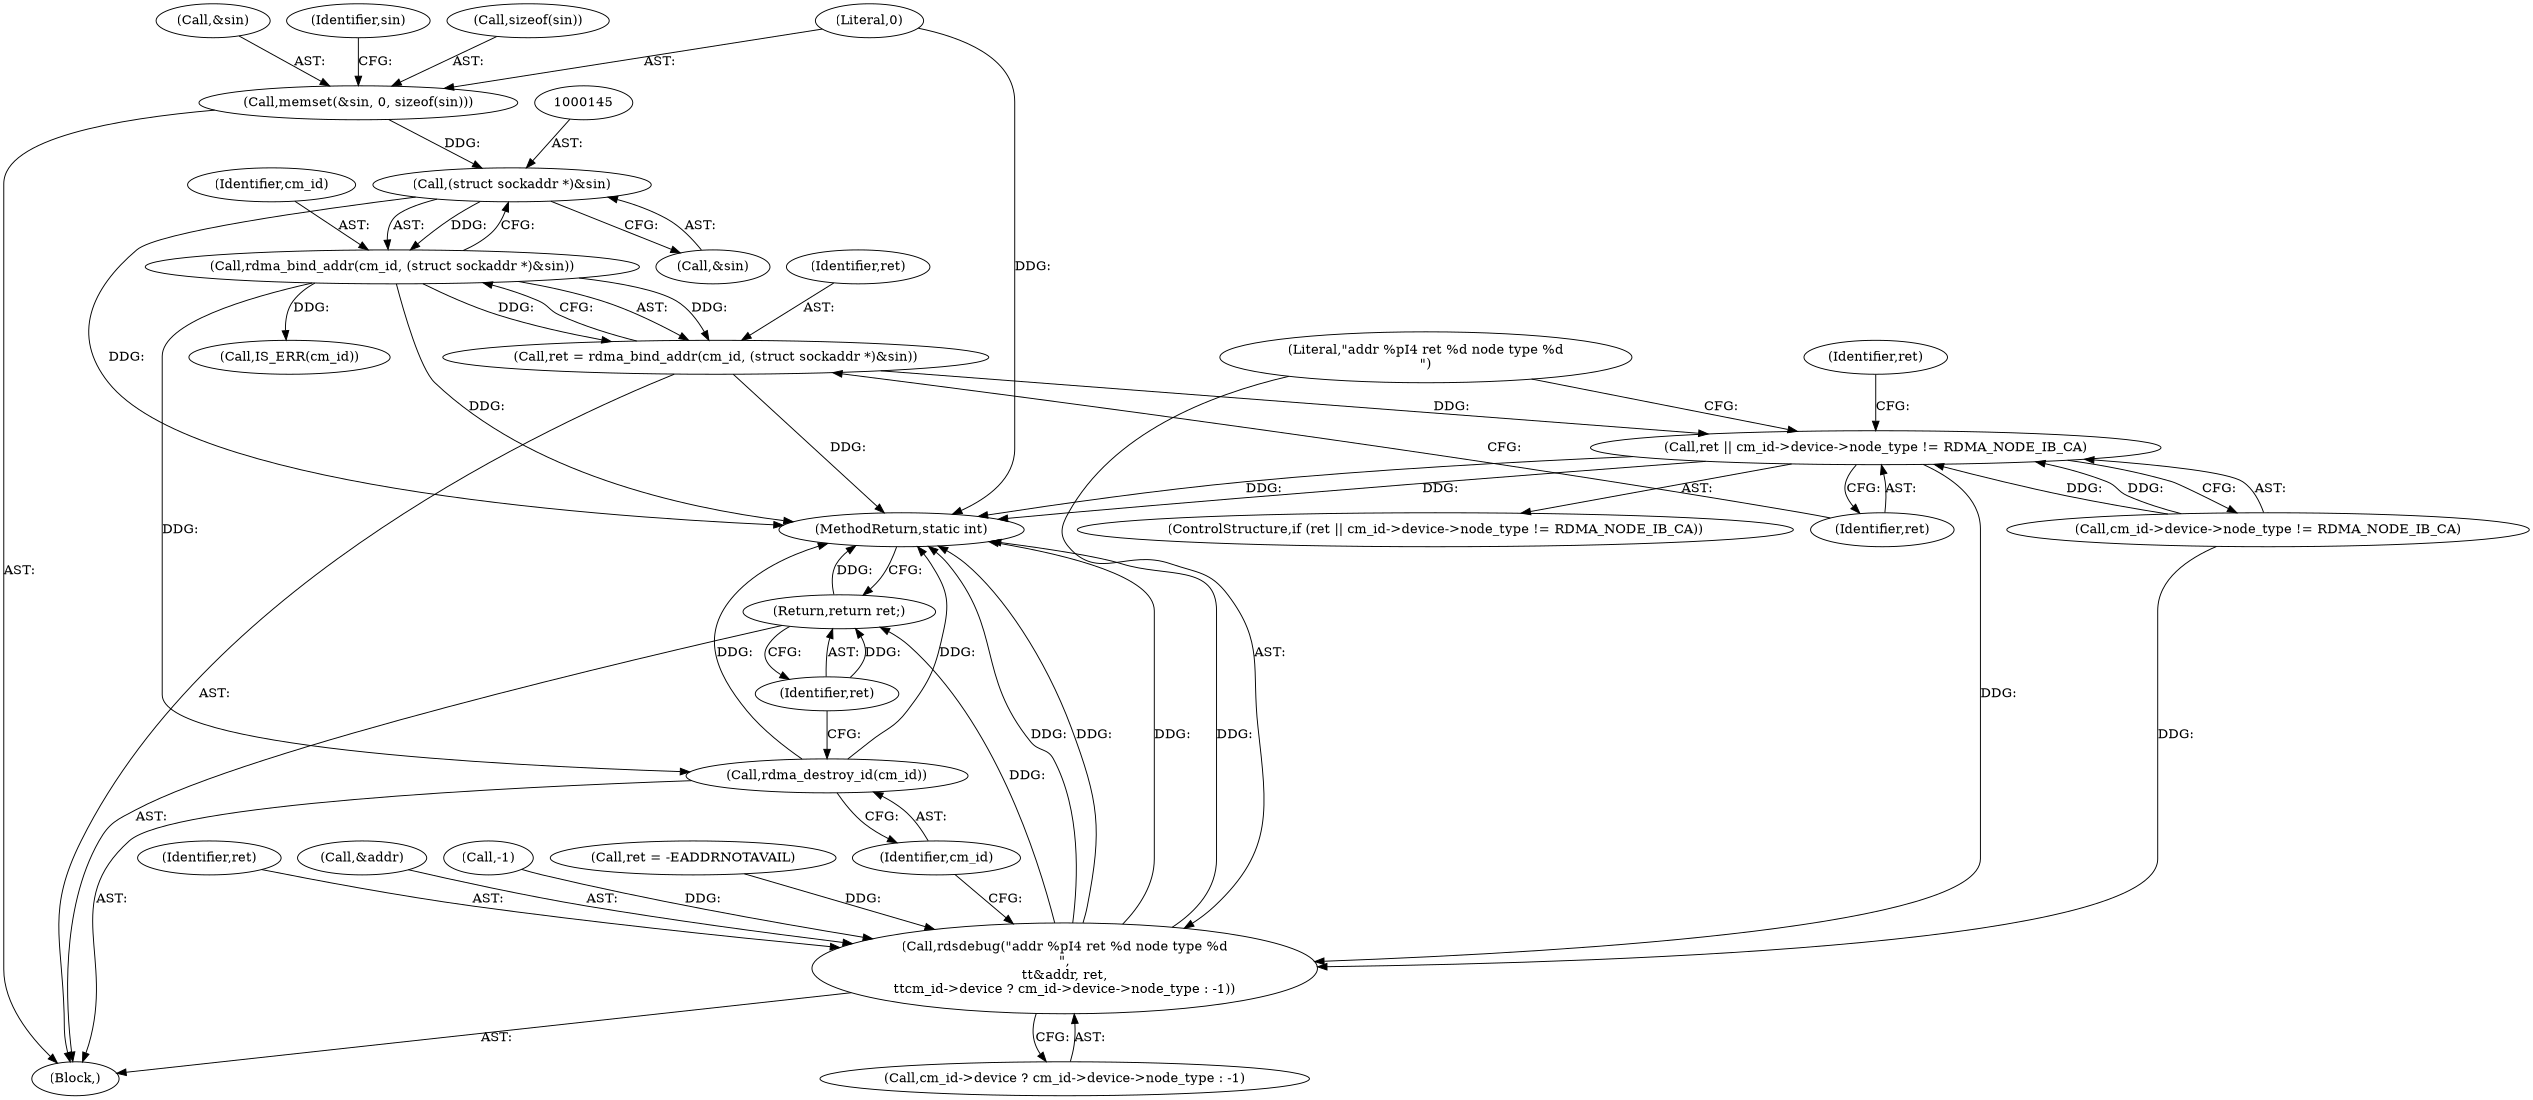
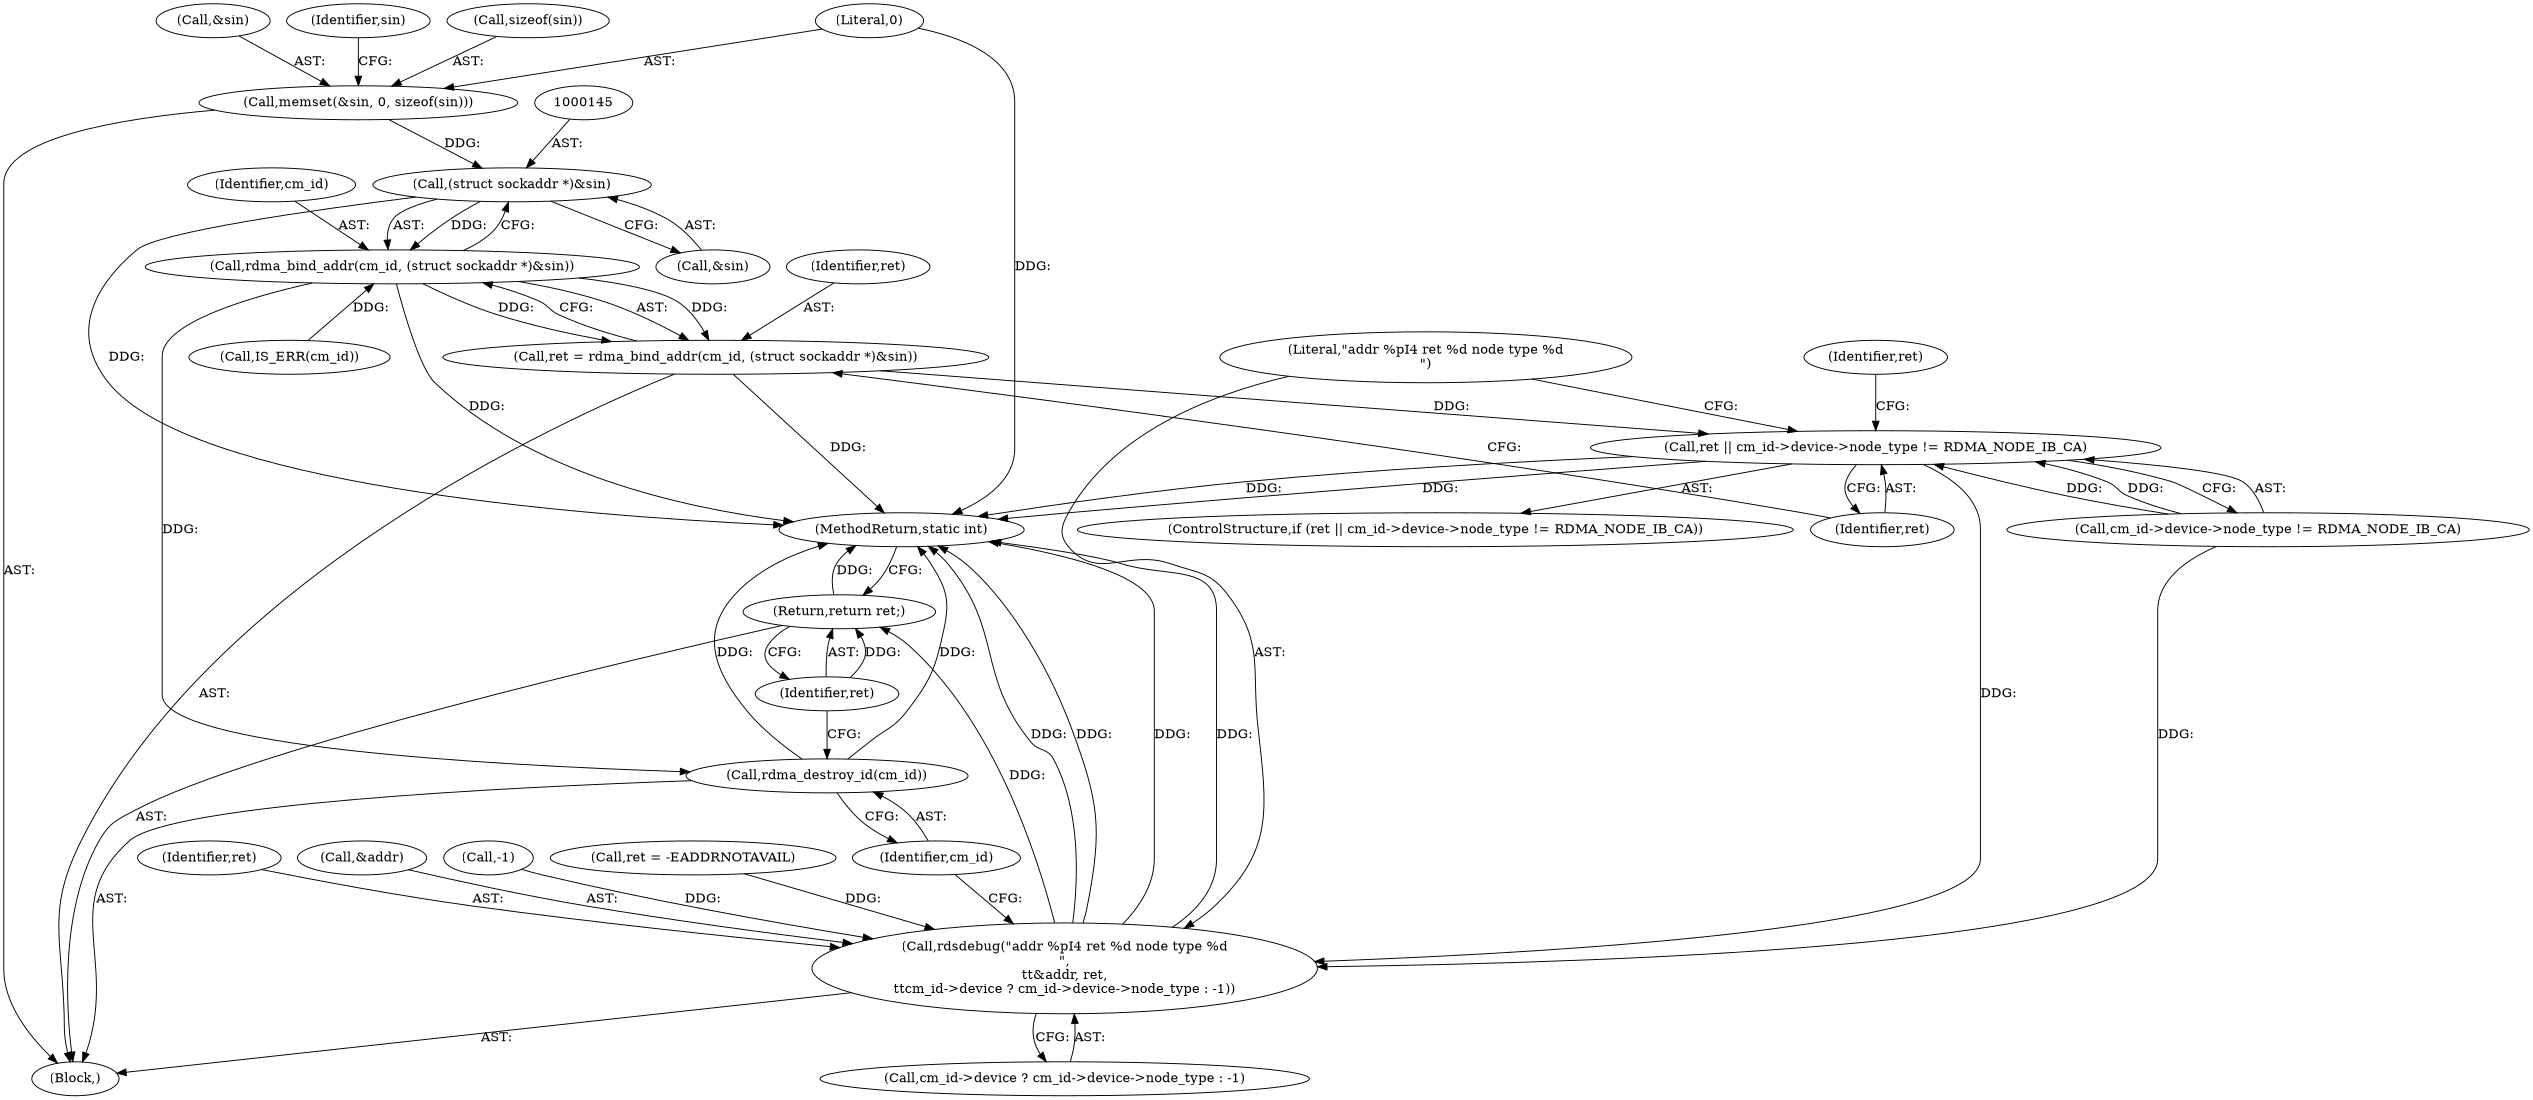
edge "(Call,rdma_bind_addr(cm_id, (struct sockaddr *)&sin))" -> "(Call,IS_ERR(cm_id))": reversed
